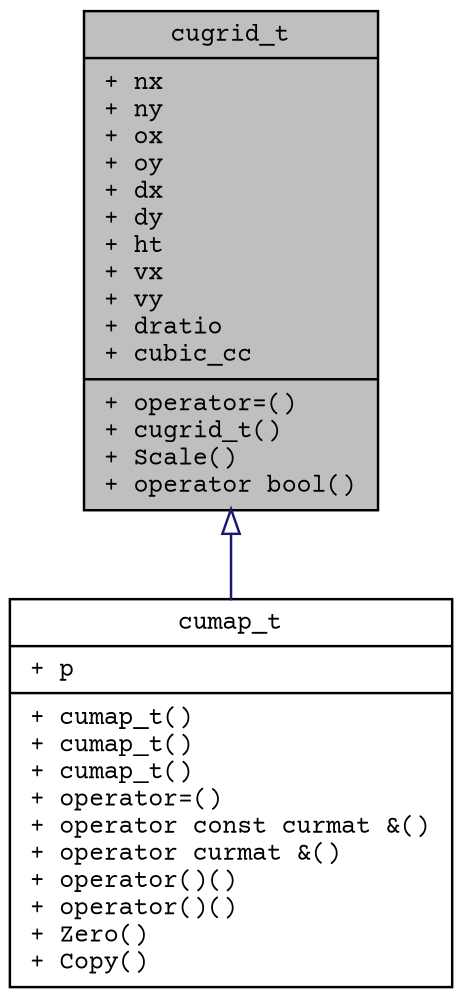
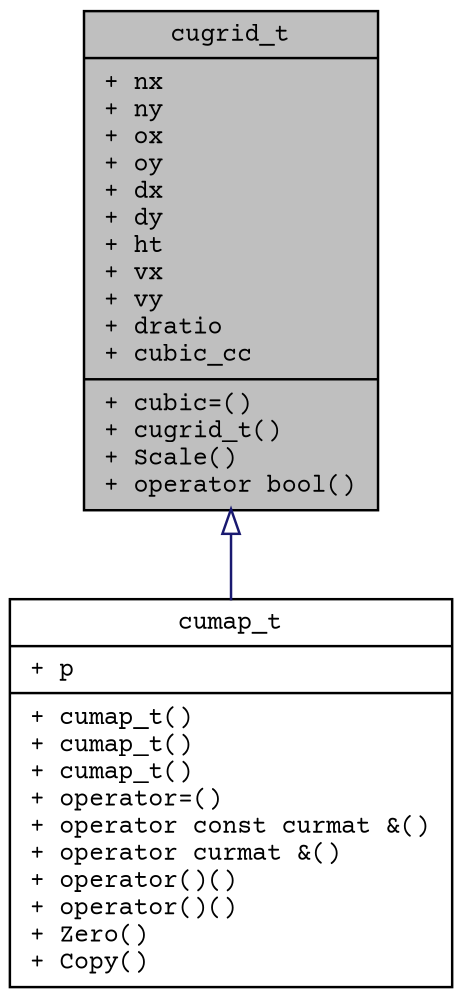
node "cugrid_t": text "+ operator=()" -> "+ cubic=()"
